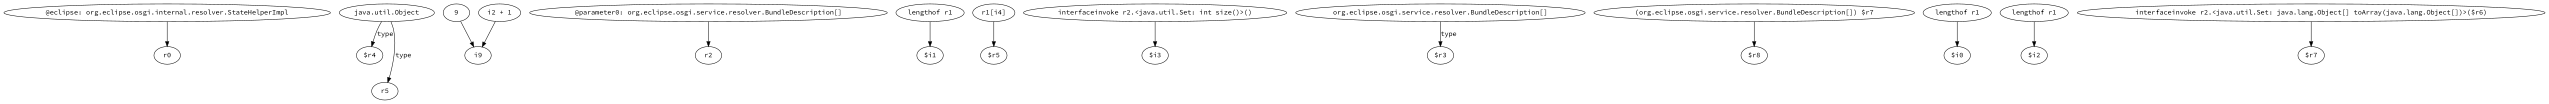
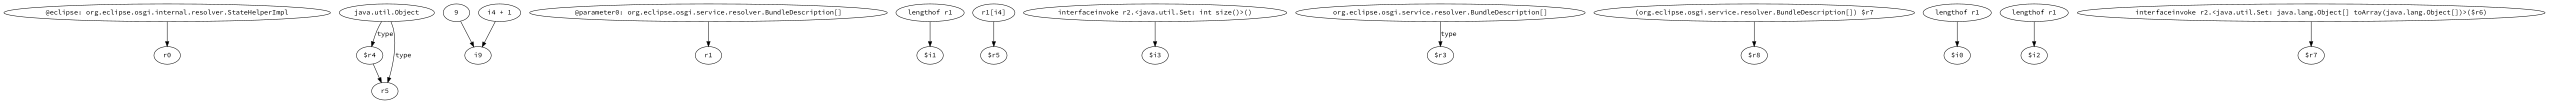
node "i2 + 1": label "i2 + 1" -> "i4 + 1"
node "r2": label "r2" -> "r1"
edge "$r4" -> "r5": added
